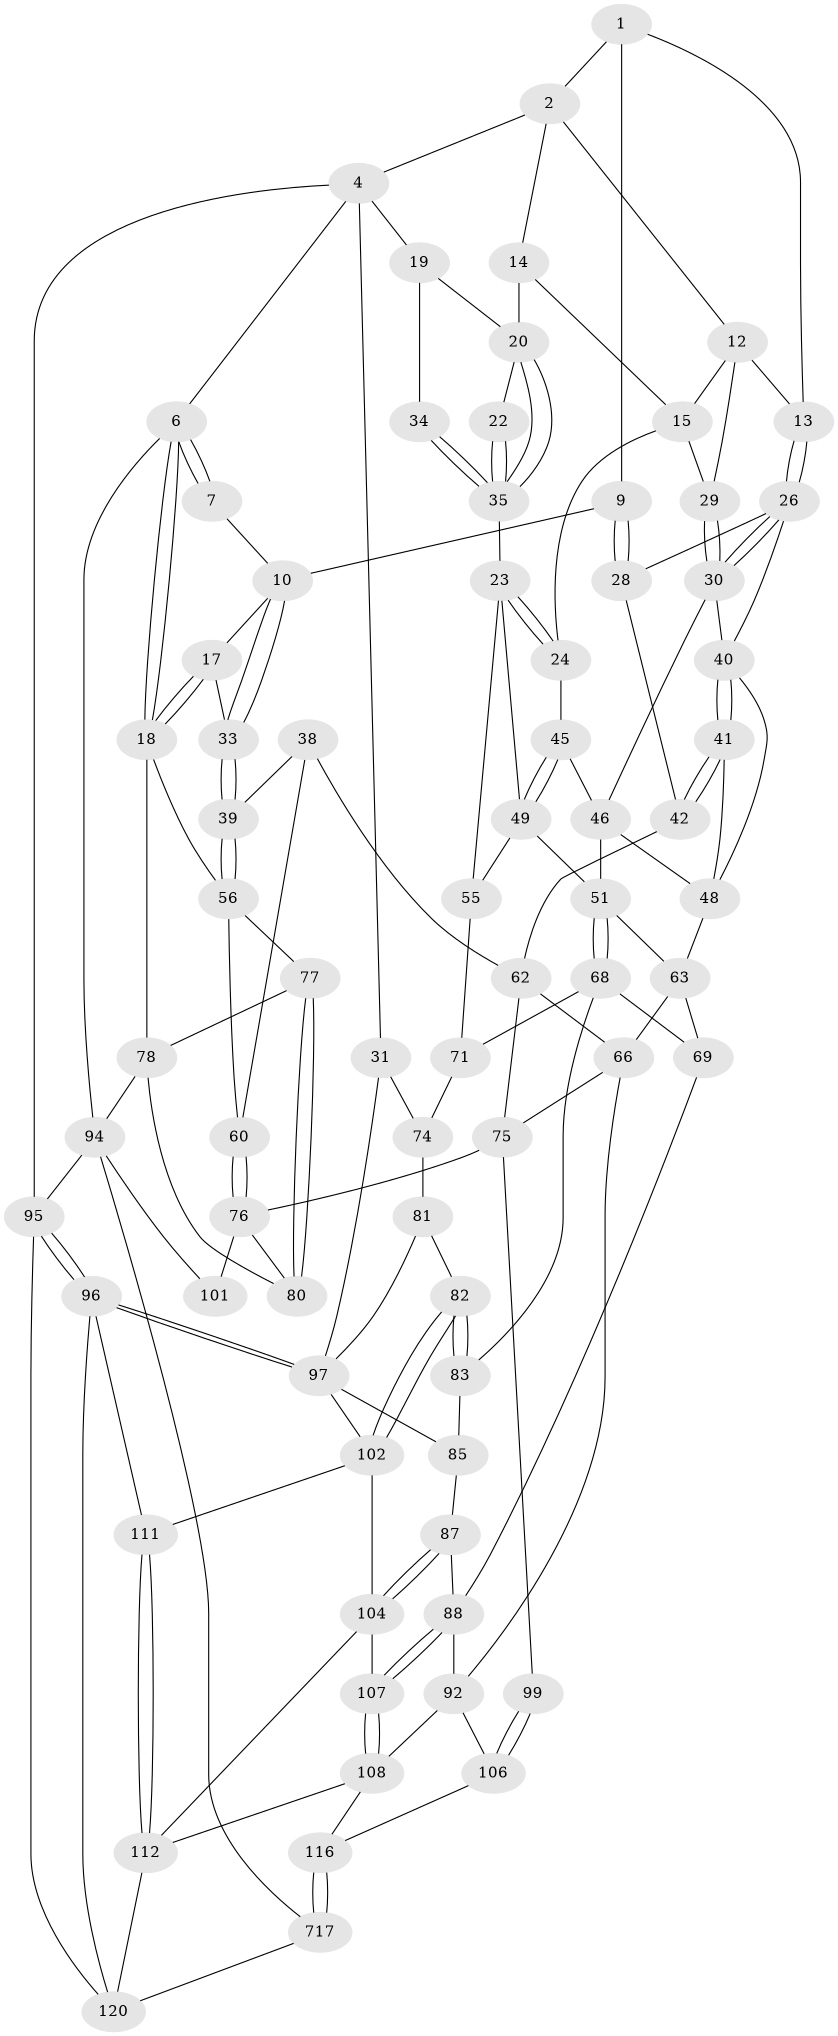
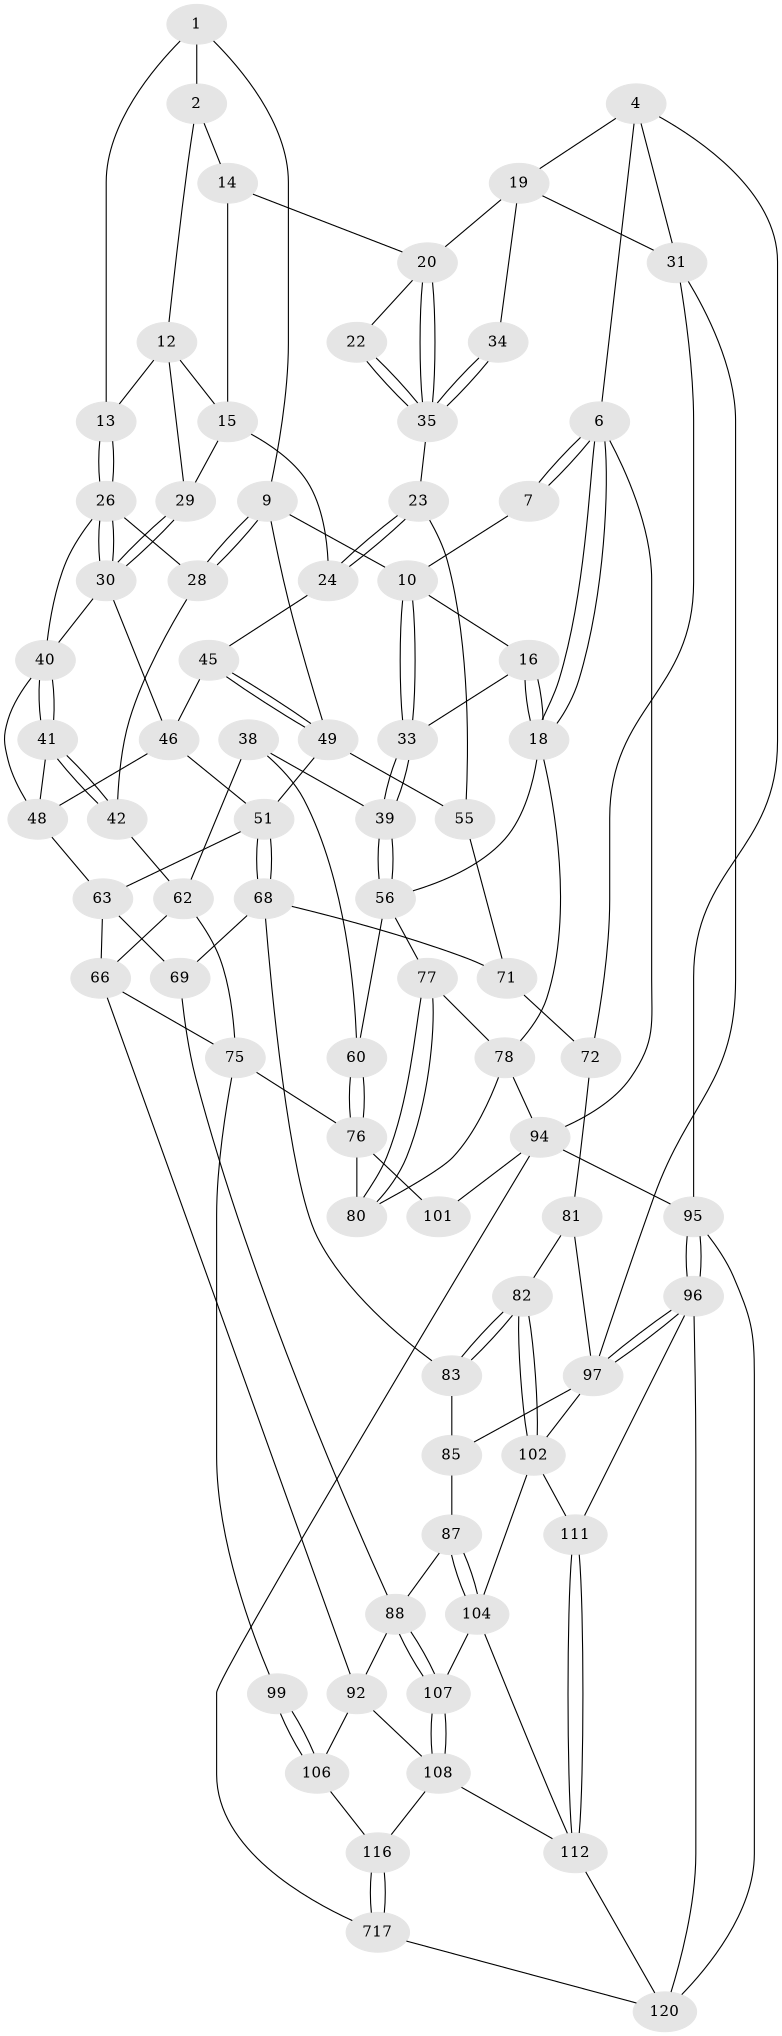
edge "2" -- "4": removed
edge "19" -- "31": added
node "17": label "17" -> "16"
edge "23" -- "49": now "9" -- "49"
node "74": label "74" -> "72"
